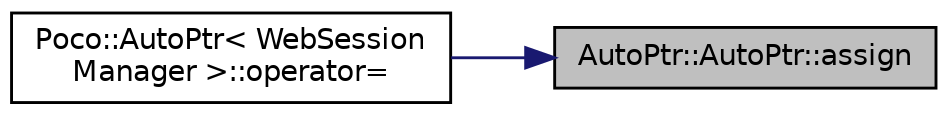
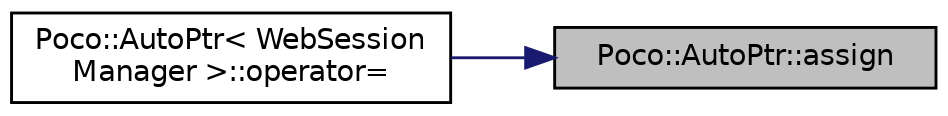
node "AutoPtr::AutoPtr::assign": label "AutoPtr::AutoPtr::assign" -> "Poco::AutoPtr::assign"
